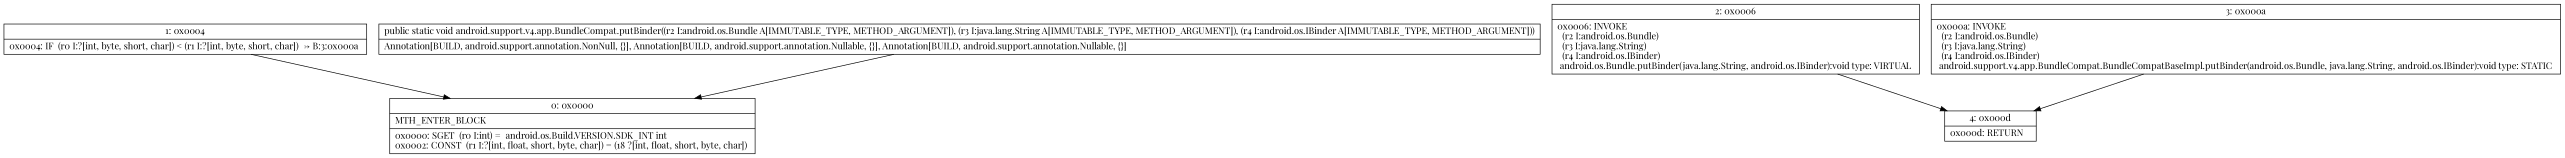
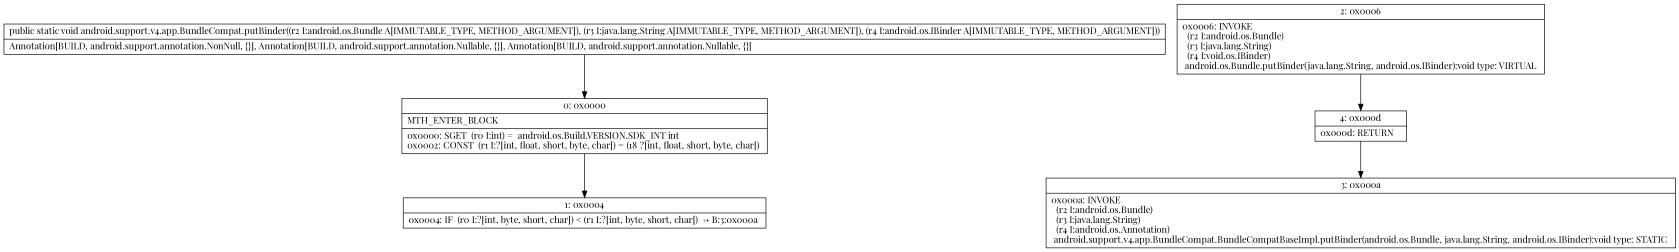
node "2: 0x0006": text "(r4 I:android.os.IBinder)" -> "(r4 I:void.os.IBinder)"
node "3: 0x000a": text "(r4 I:android.os.IBinder)" -> "(r4 I:android.os.Annotation)"
edge "1: 0x0004" -> "0: 0x0000": reversed
edge "3: 0x000a" -> "4: 0x000d": reversed
